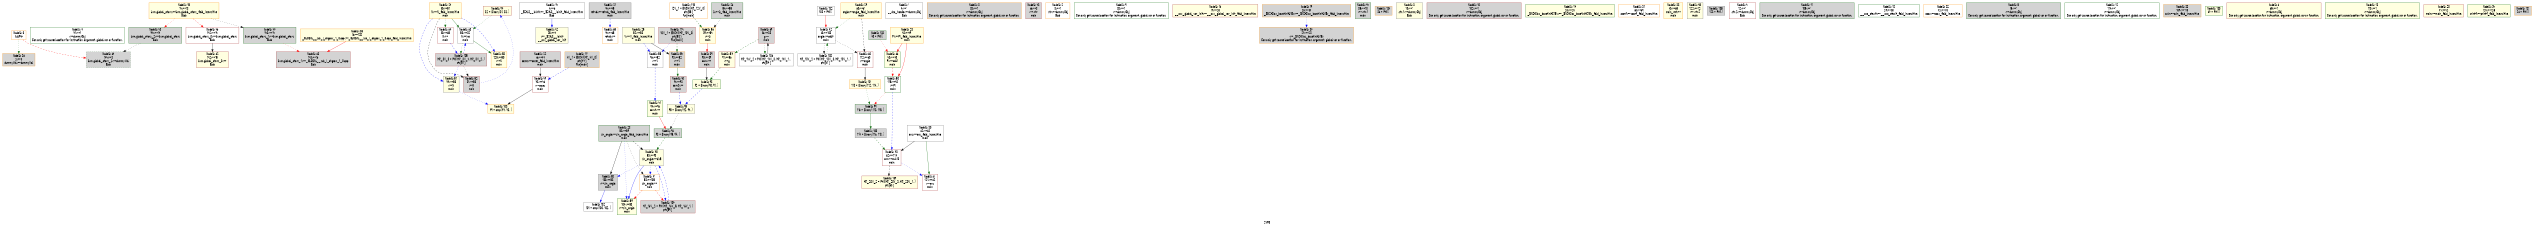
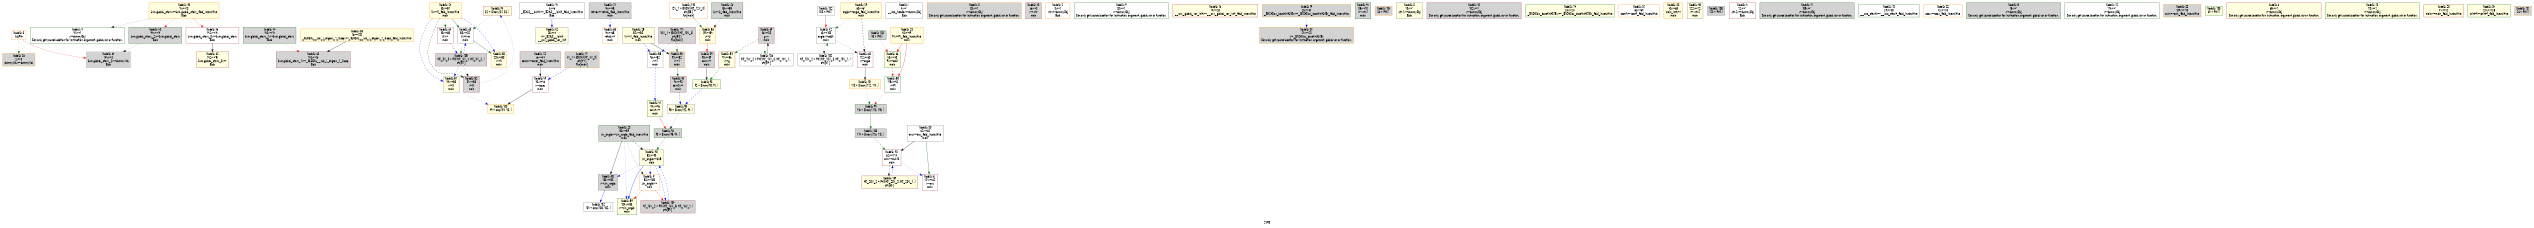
edge "NodeID: 15" -> "NodeID: 47": now "NodeID: 15" -> "NodeID: 7"
edge "NodeID: 35" -> "NodeID: 63": color red -> black
edge "NodeID: 50" -> "NodeID: 73": now "NodeID: 109" -> "NodeID: 73"
